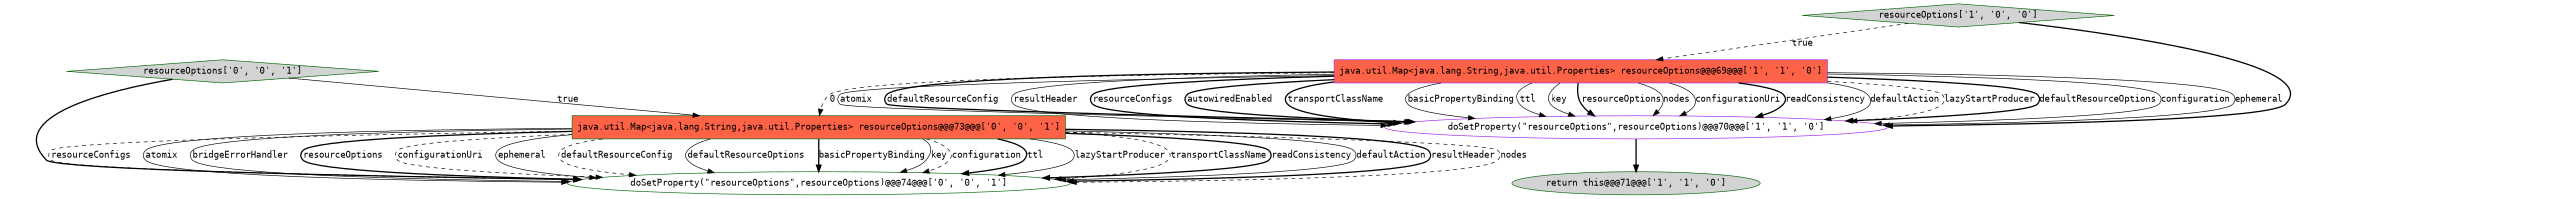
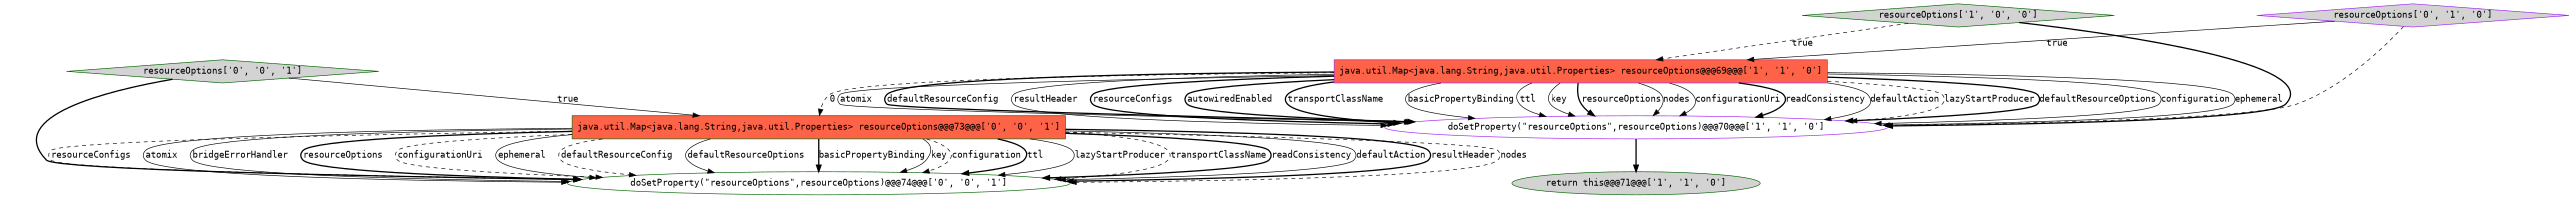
node "resourceOptions['0', '1', '0']": added
